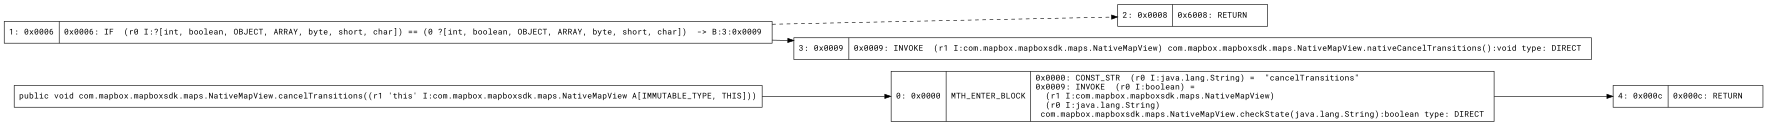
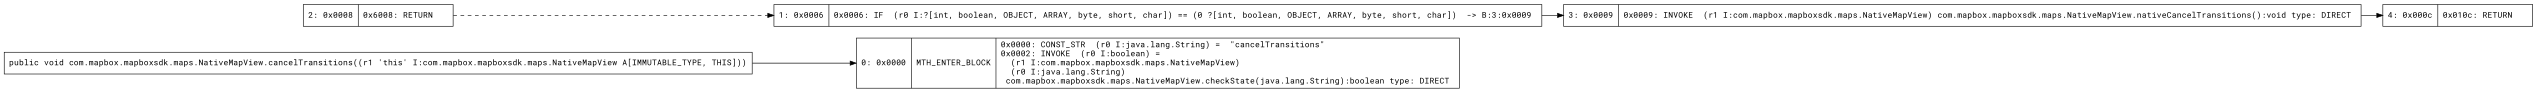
edge "1: 0x0006" -> "2: 0x0008": reversed
node "0: 0x0000": text "0x0009: INVOKE  (r0 I:boolean) =" -> "0x0002: INVOKE  (r0 I:boolean) ="
edge "0: 0x0000" -> "4: 0x000c": now "3: 0x0009" -> "4: 0x000c"
node "4: 0x000c": text "0x000c: RETURN" -> "0x010c: RETURN"
